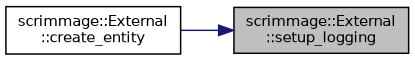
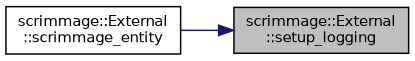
node "scrimmage::External ::create_entity": label "scrimmage::External ::create_entity" -> "scrimmage::External ::scrimmage_entity"
